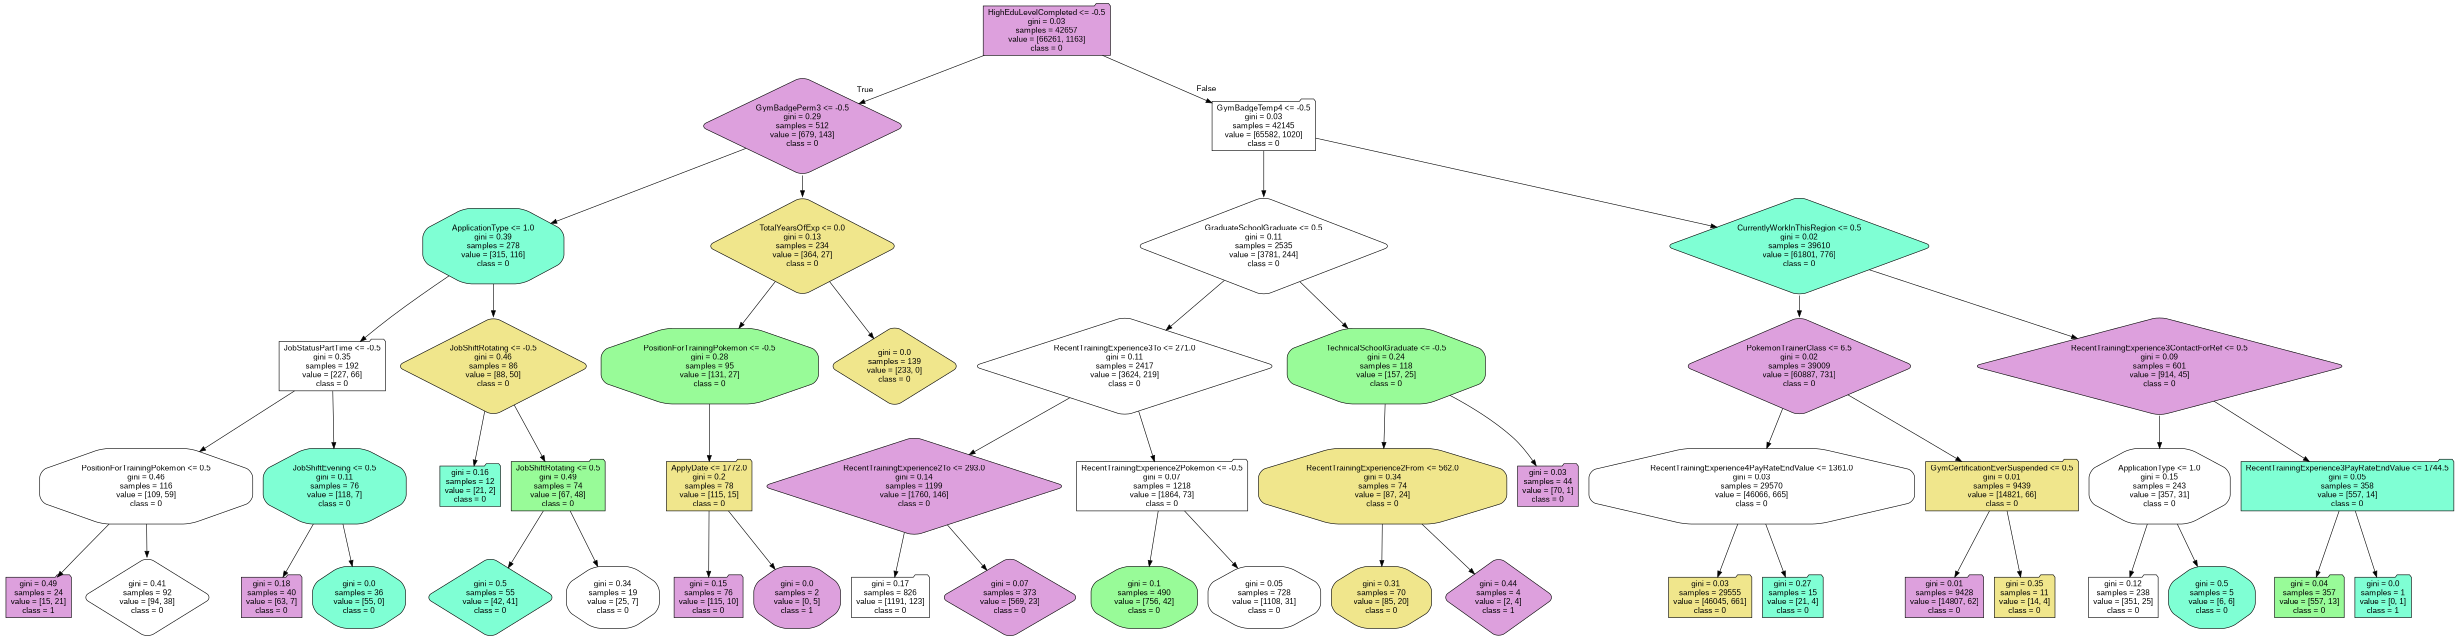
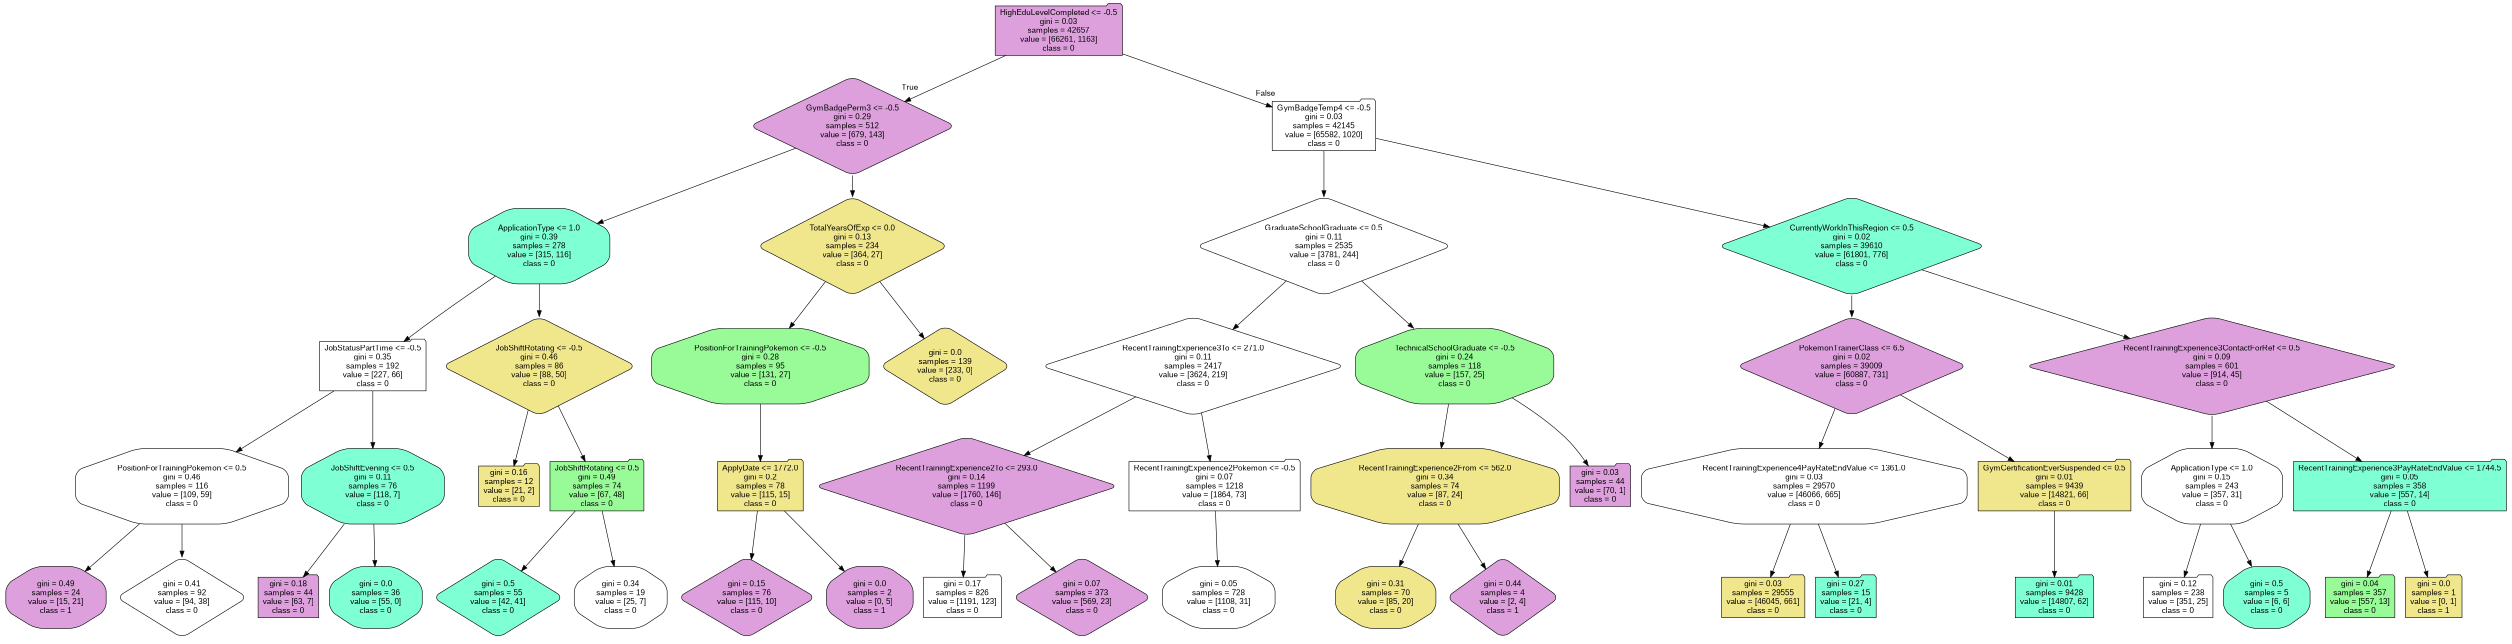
node "gini = 0.16 samples = 12 value = [21, 2] class = 0": fillcolor aquamarine -> khaki
node "gini = 0.49 samples = 24 value = [15, 21] class = 1": shape folder -> octagon
node "gini = 0.18 samples = 40 value = [63, 7] class = 0": label "gini = 0.18 samples = 40 value = [63, 7] class = 0" -> "gini = 0.18 samples = 44 value = [63, 7] class = 0"
node "gini = 0.15 samples = 76 value = [115, 10] class = 0": shape folder -> diamond
node "gini = 0.1 samples = 490 value = [756, 42] class = 0": removed
node "gini = 0.01 samples = 9428 value = [14807, 62] class = 0": fillcolor plum -> aquamarine
node "gini = 0.35 samples = 11 value = [14, 4] class = 0": removed
node "gini = 0.0 samples = 1 value = [0, 1] class = 1": fillcolor aquamarine -> khaki
